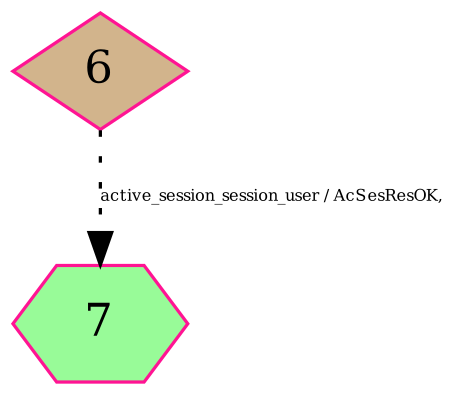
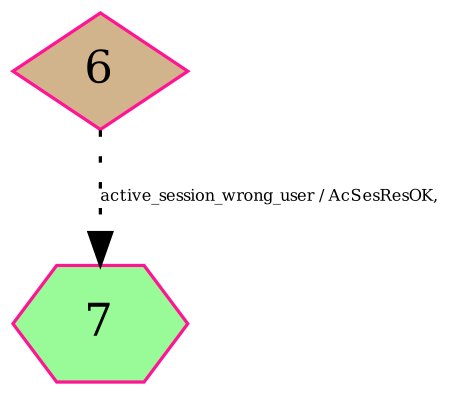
edge "6" -> "7": label "active_session_session_user / AcSesResOK," -> "active_session_wrong_user / AcSesResOK,"
